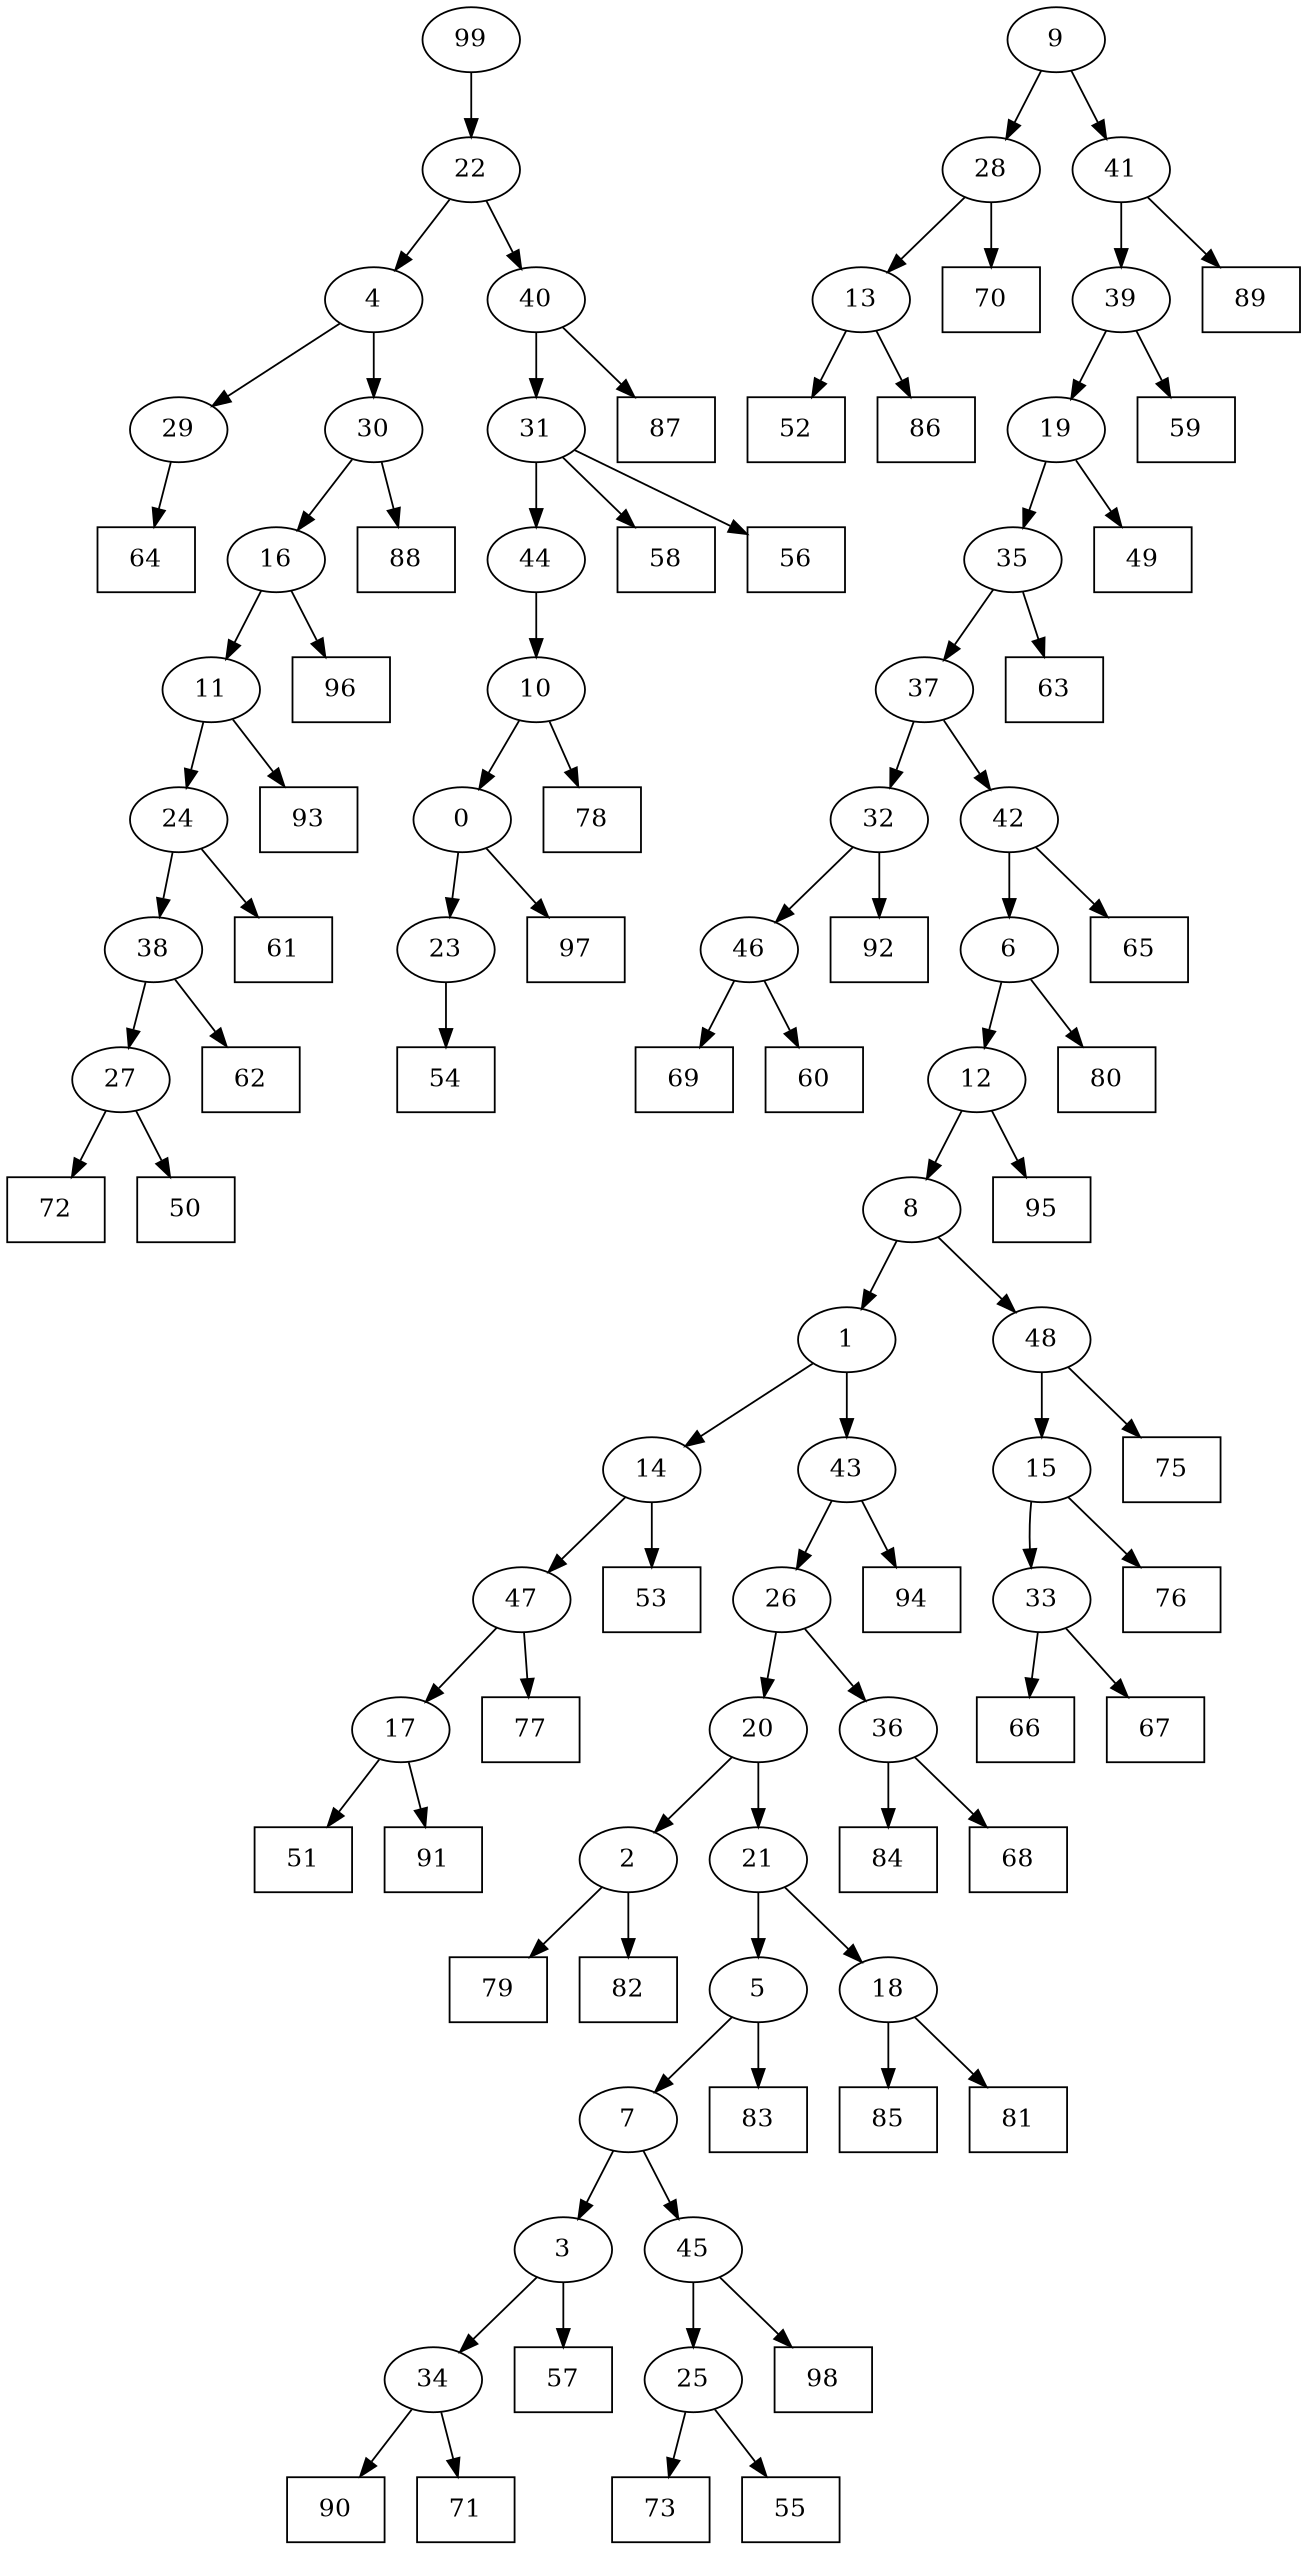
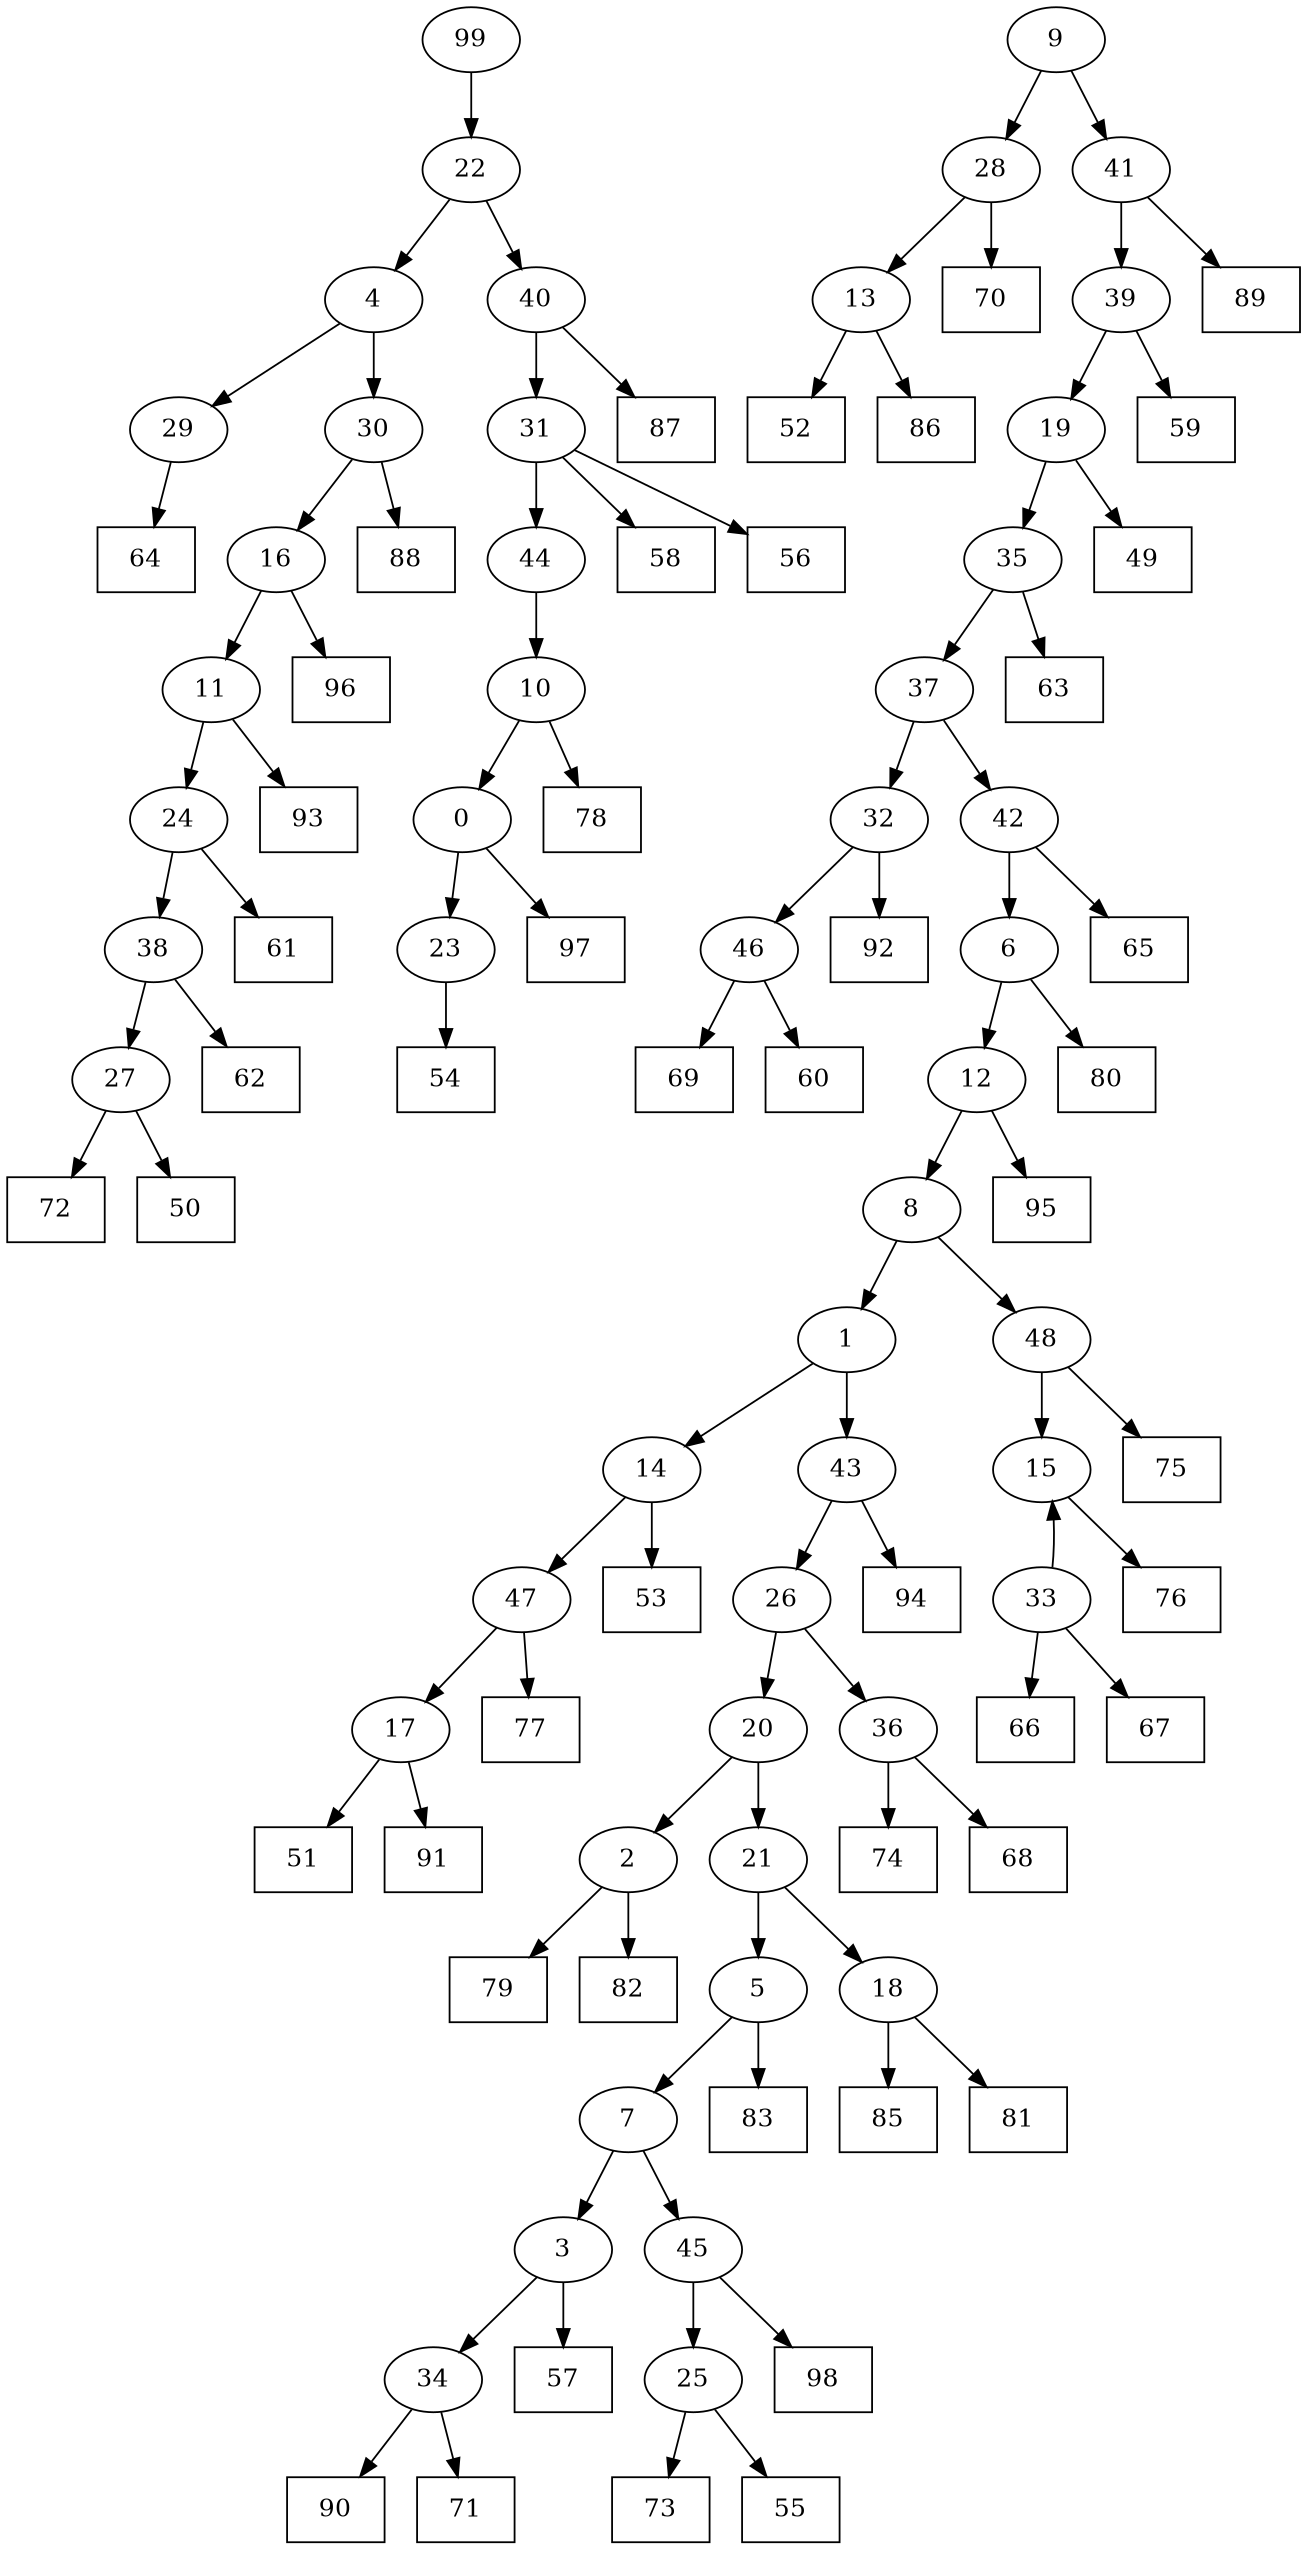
edge "15" -> "33": reversed
node "84": label "84" -> "74"
